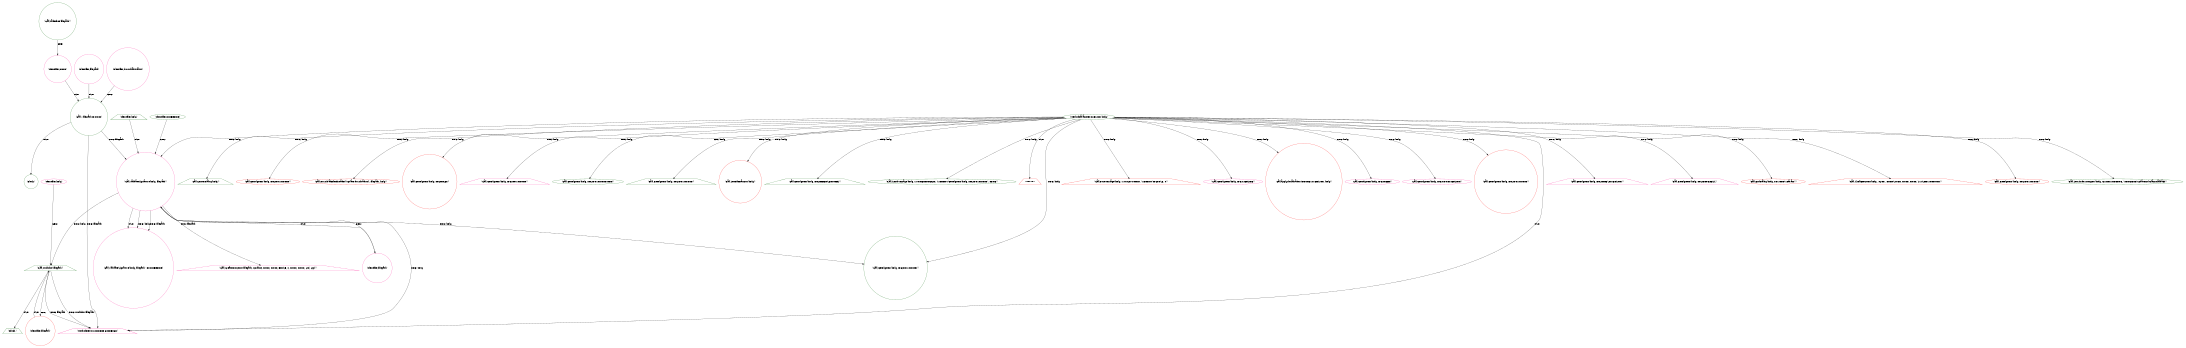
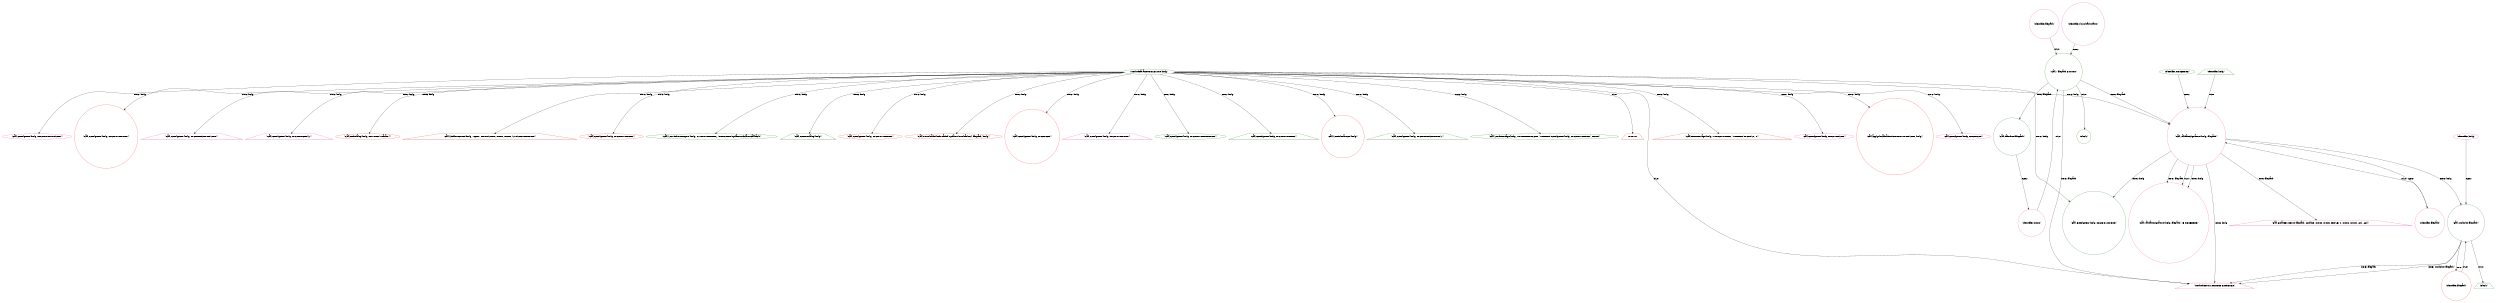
edge "(Call,* filepath = NULL)" -> "(Call,safe_free(filepath))": added, label "DDG: filepath"
node "(Call,_unlinkU(filepath))": shape trapezium -> circle
